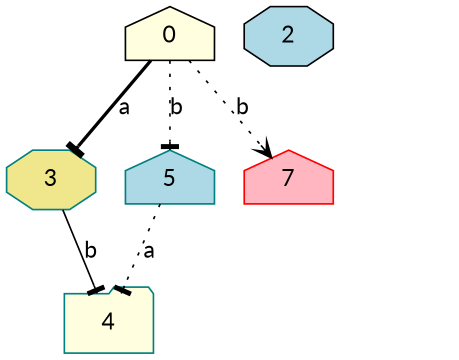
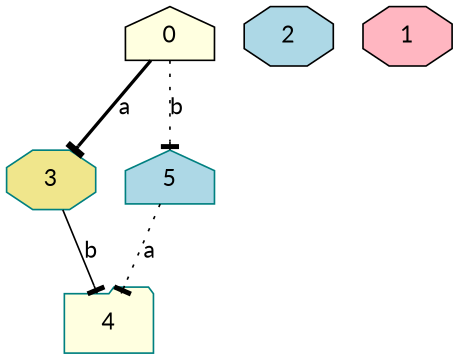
node "1": added
node "7": removed
